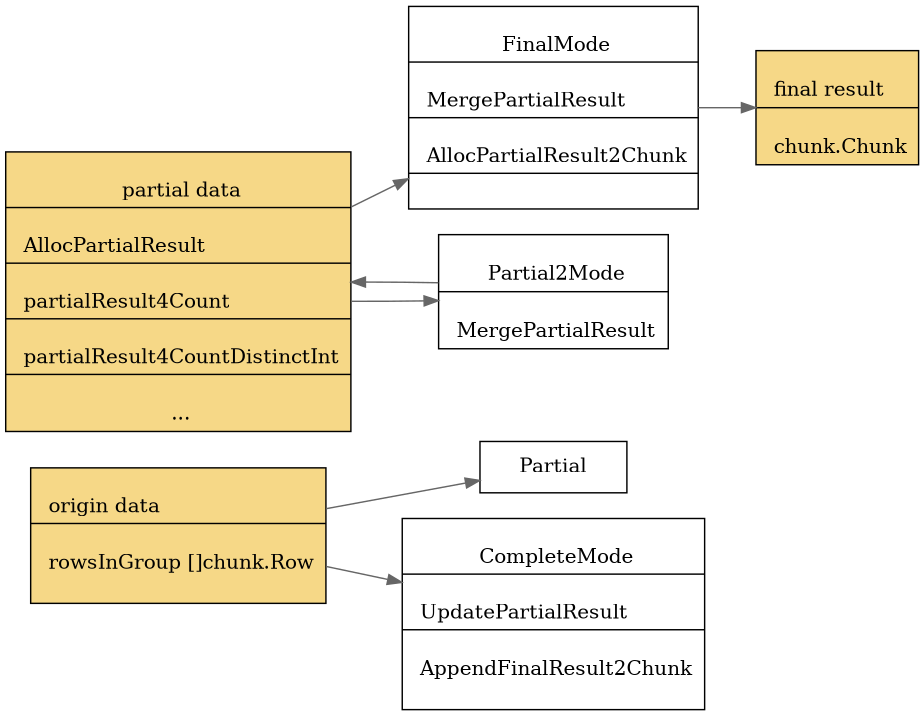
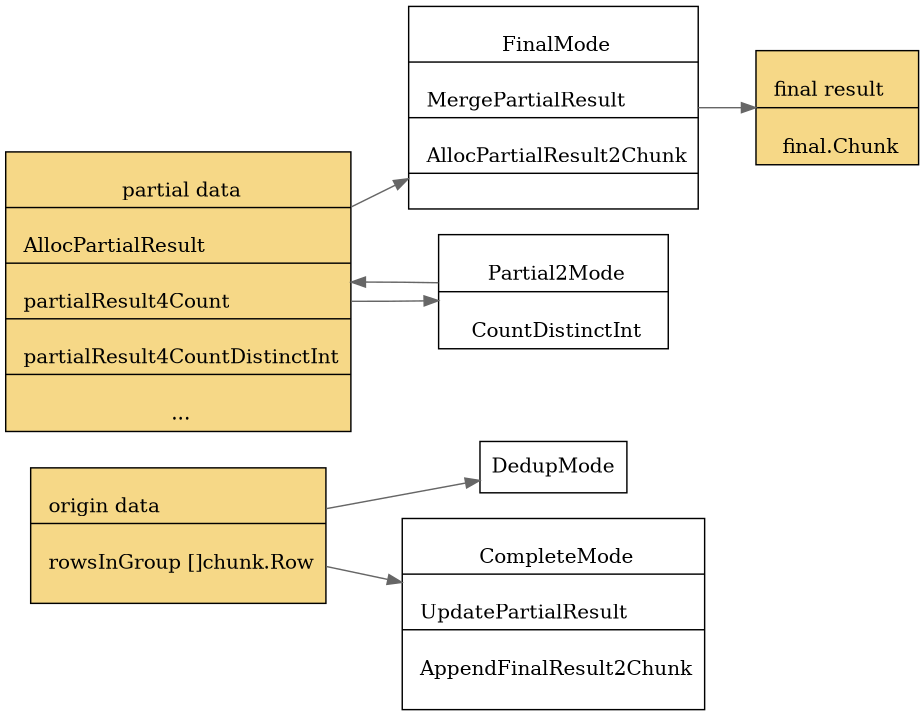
node "final result": text "chunk.Chunk" -> "final.Chunk"
node "Partial2Mode": text "MergePartialResult" -> "CountDistinctInt"
node "Partial": label "Partial" -> "DedupMode"
